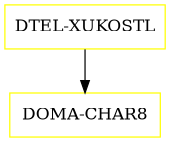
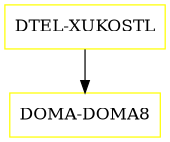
node "DOMA-CHAR8": label "DOMA-CHAR8" -> "DOMA-DOMA8"
